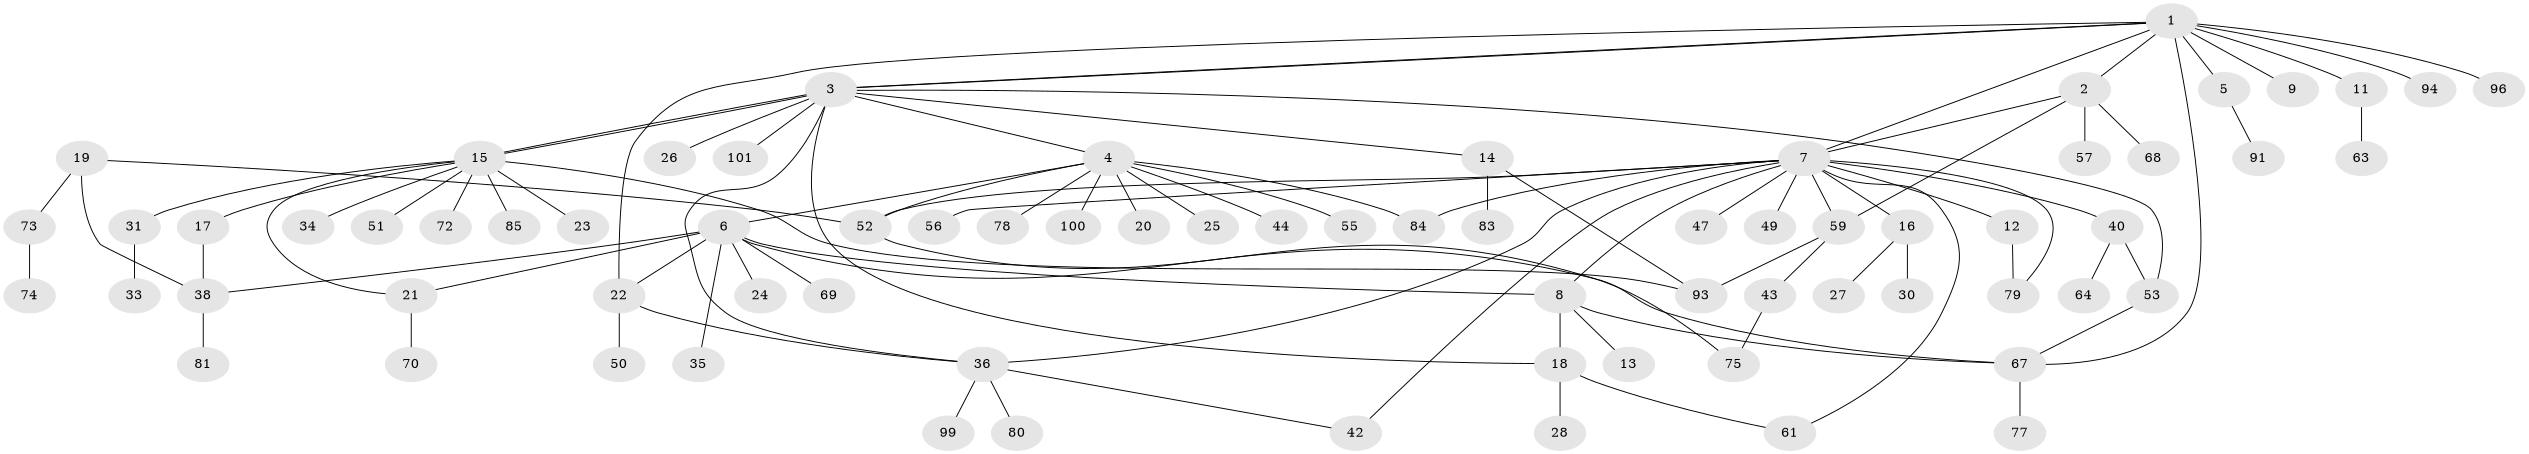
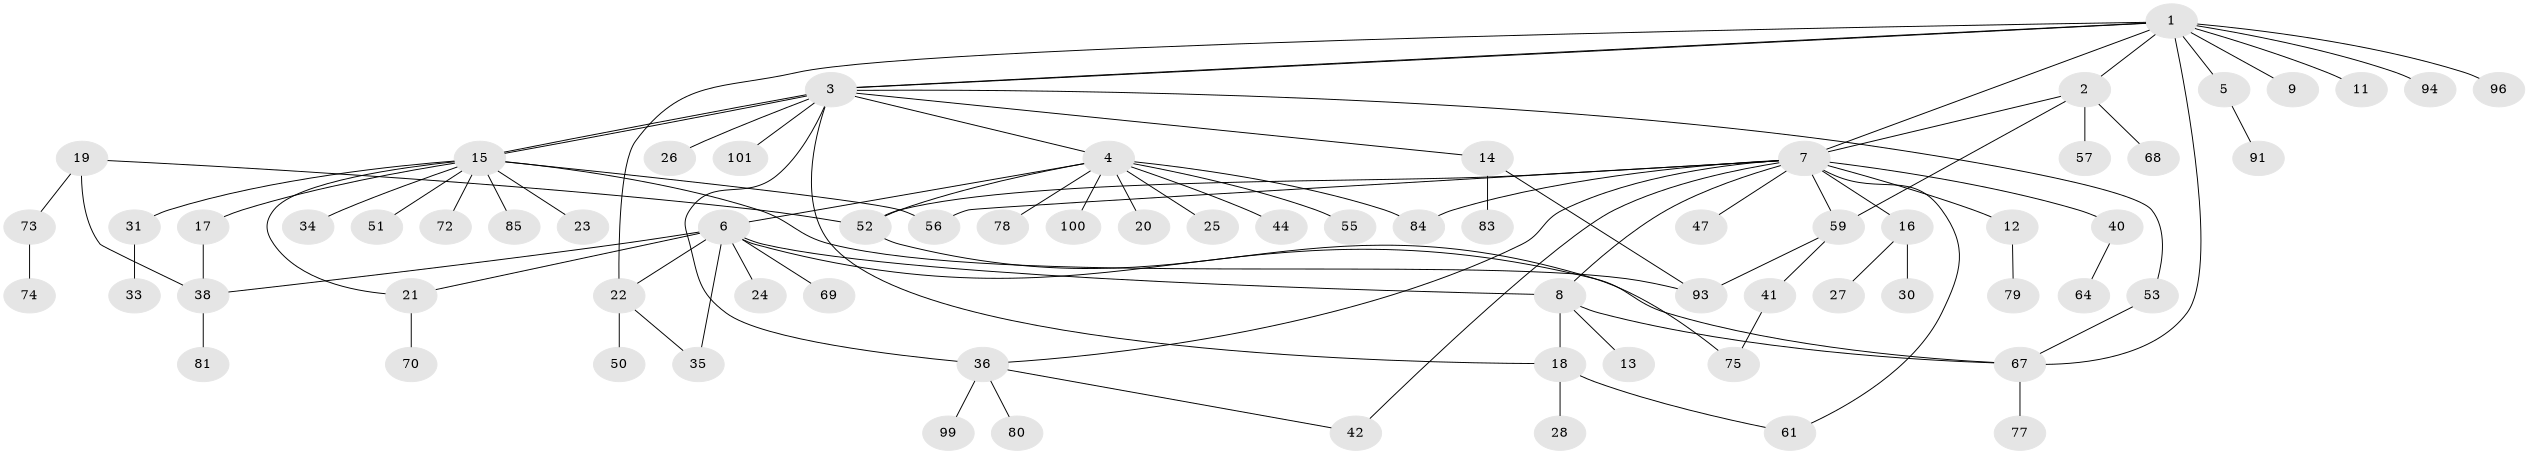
node "63": removed
edge "7" -- "79": removed
edge "15" -- "56": added
node "49": removed
edge "40" -- "53": removed
node "43": label "43" -> "41"
edge "22" -- "36": now "22" -- "35"
